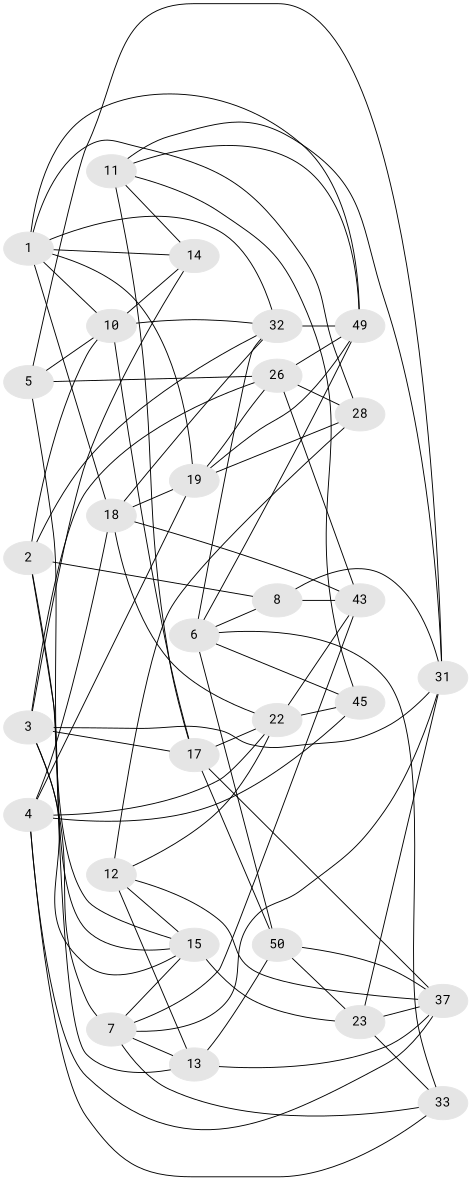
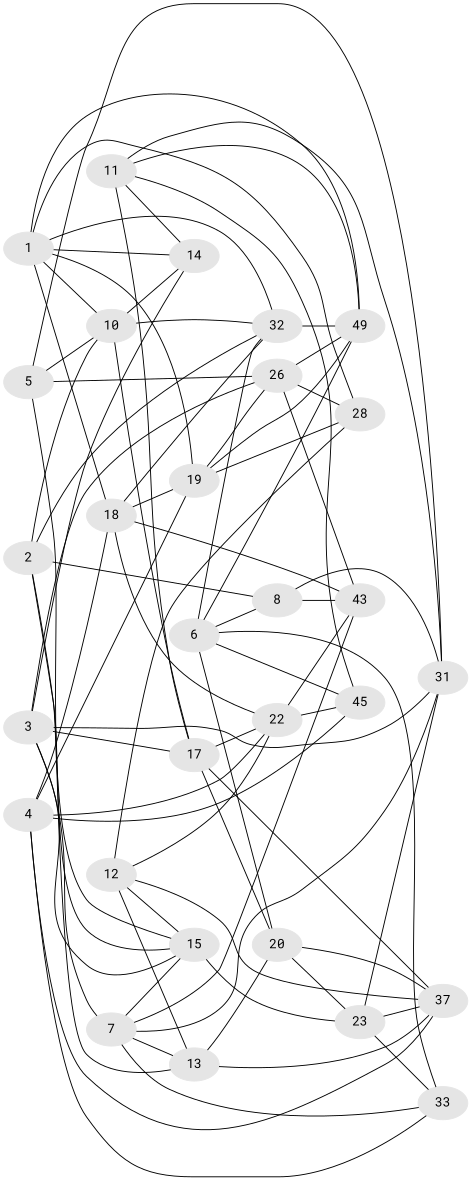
node "50": label "50" -> "20"
